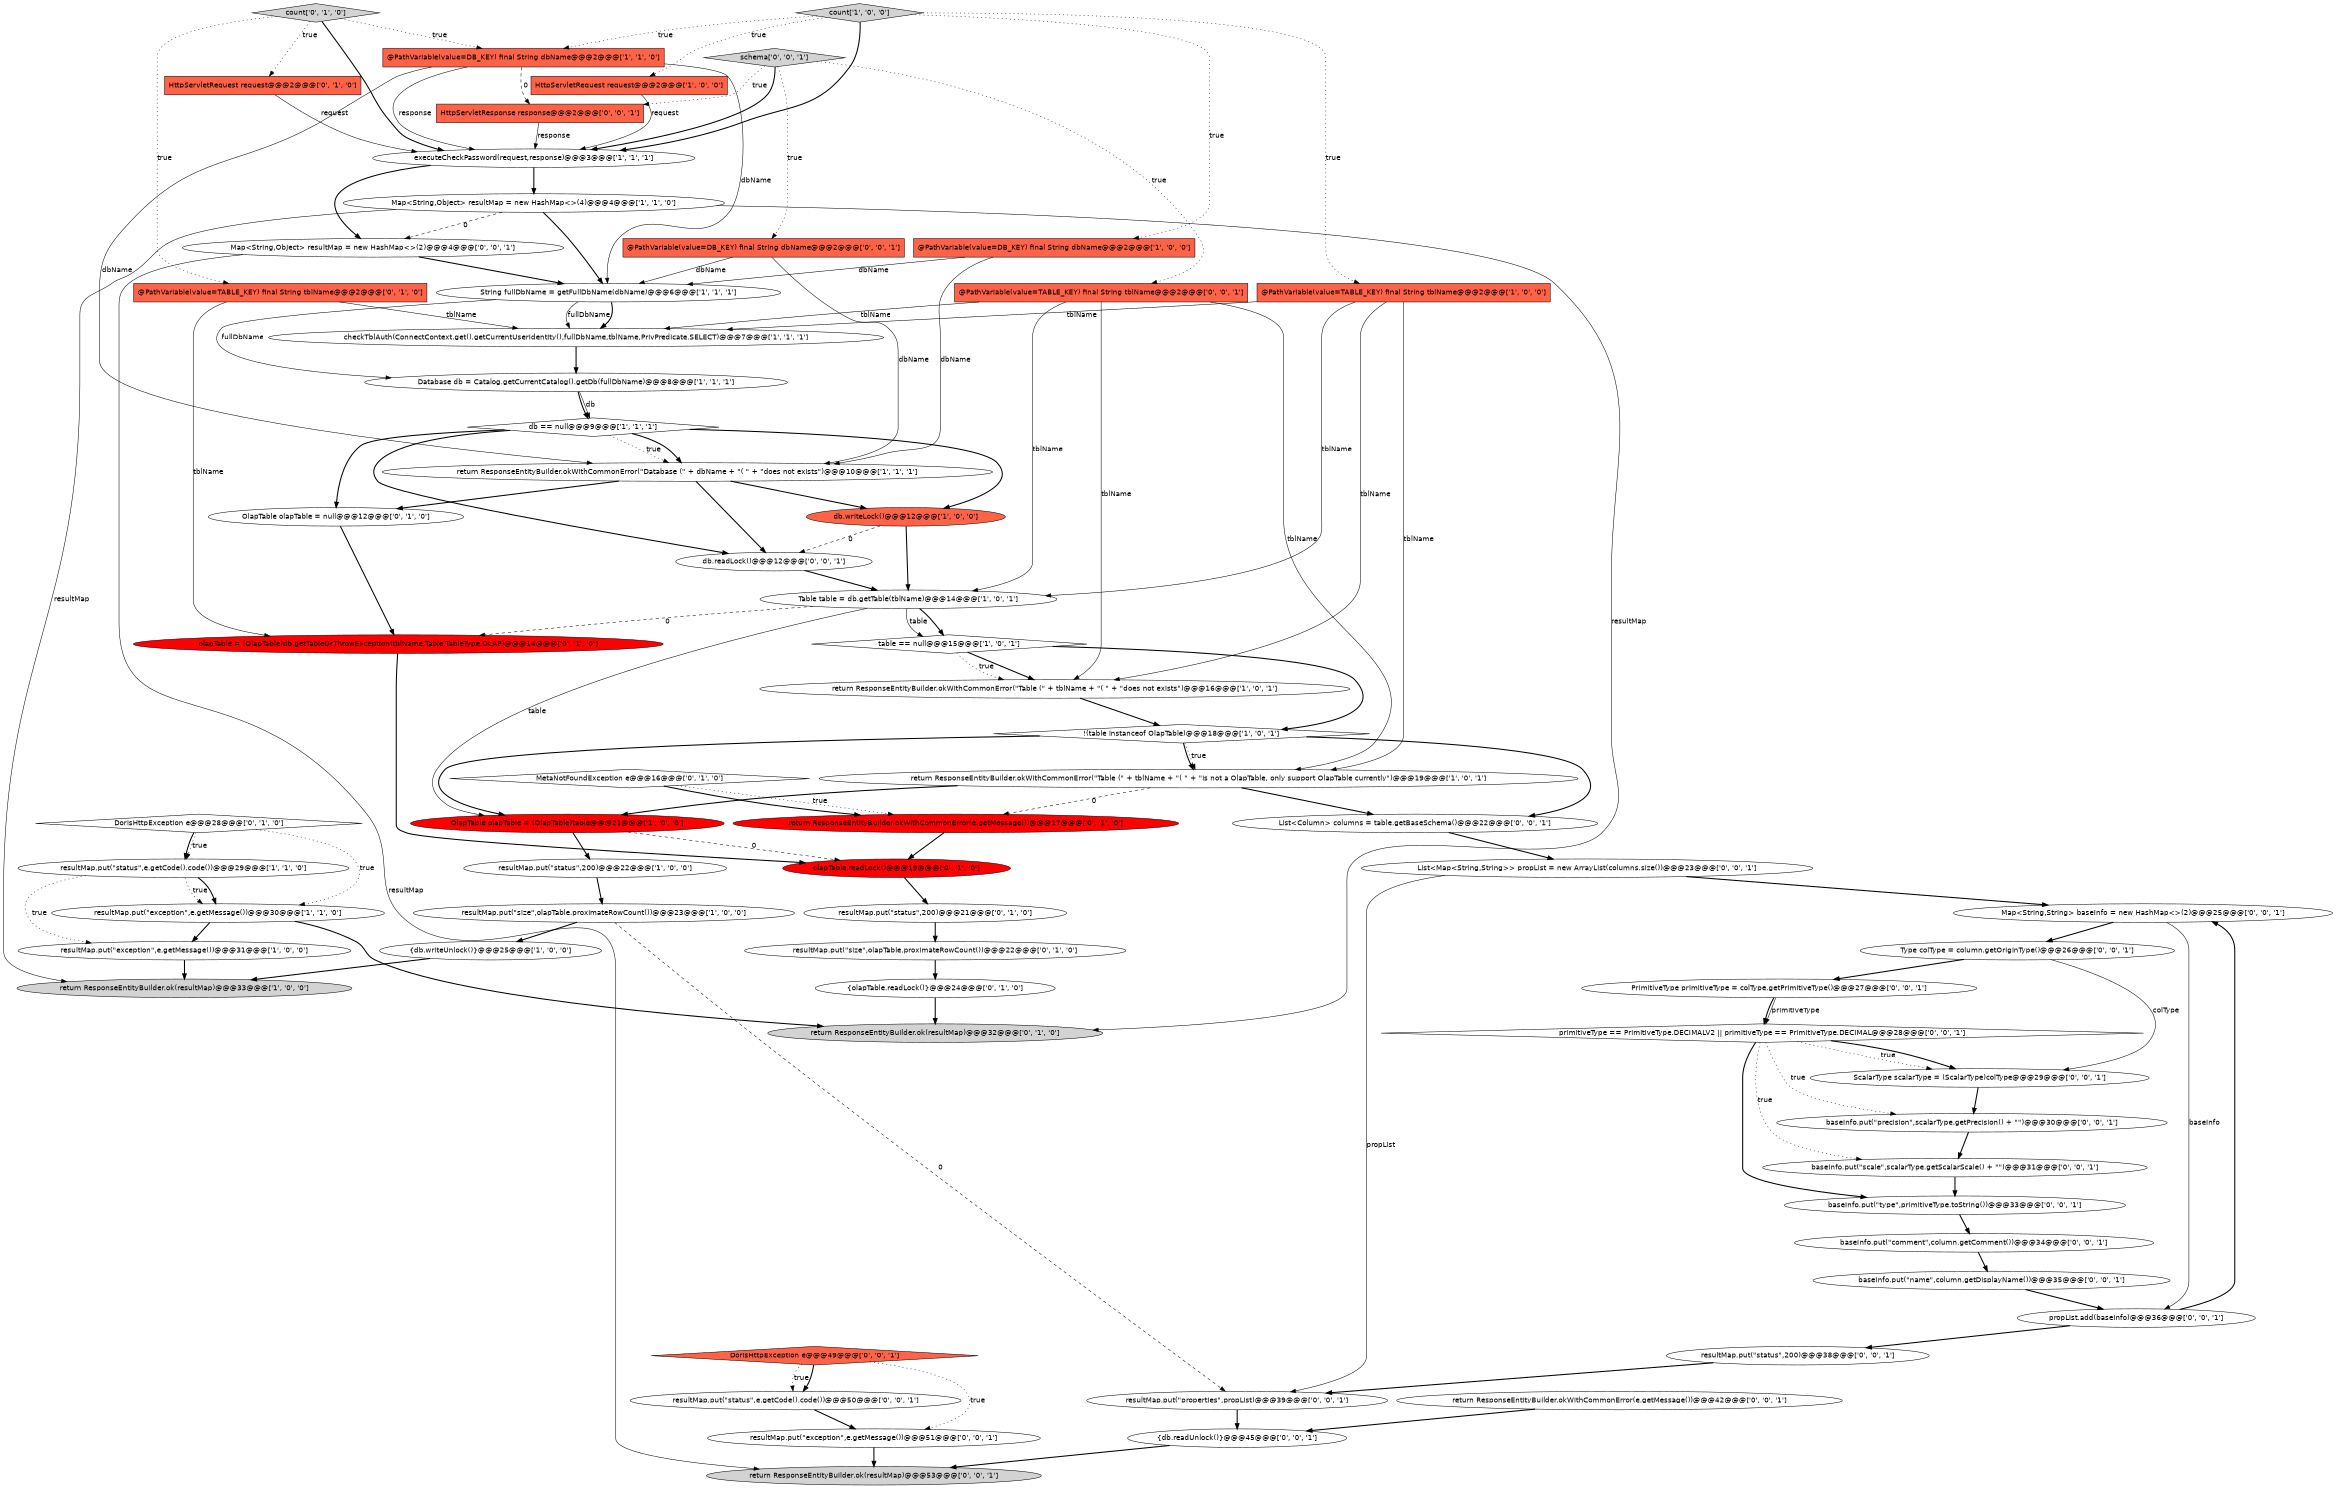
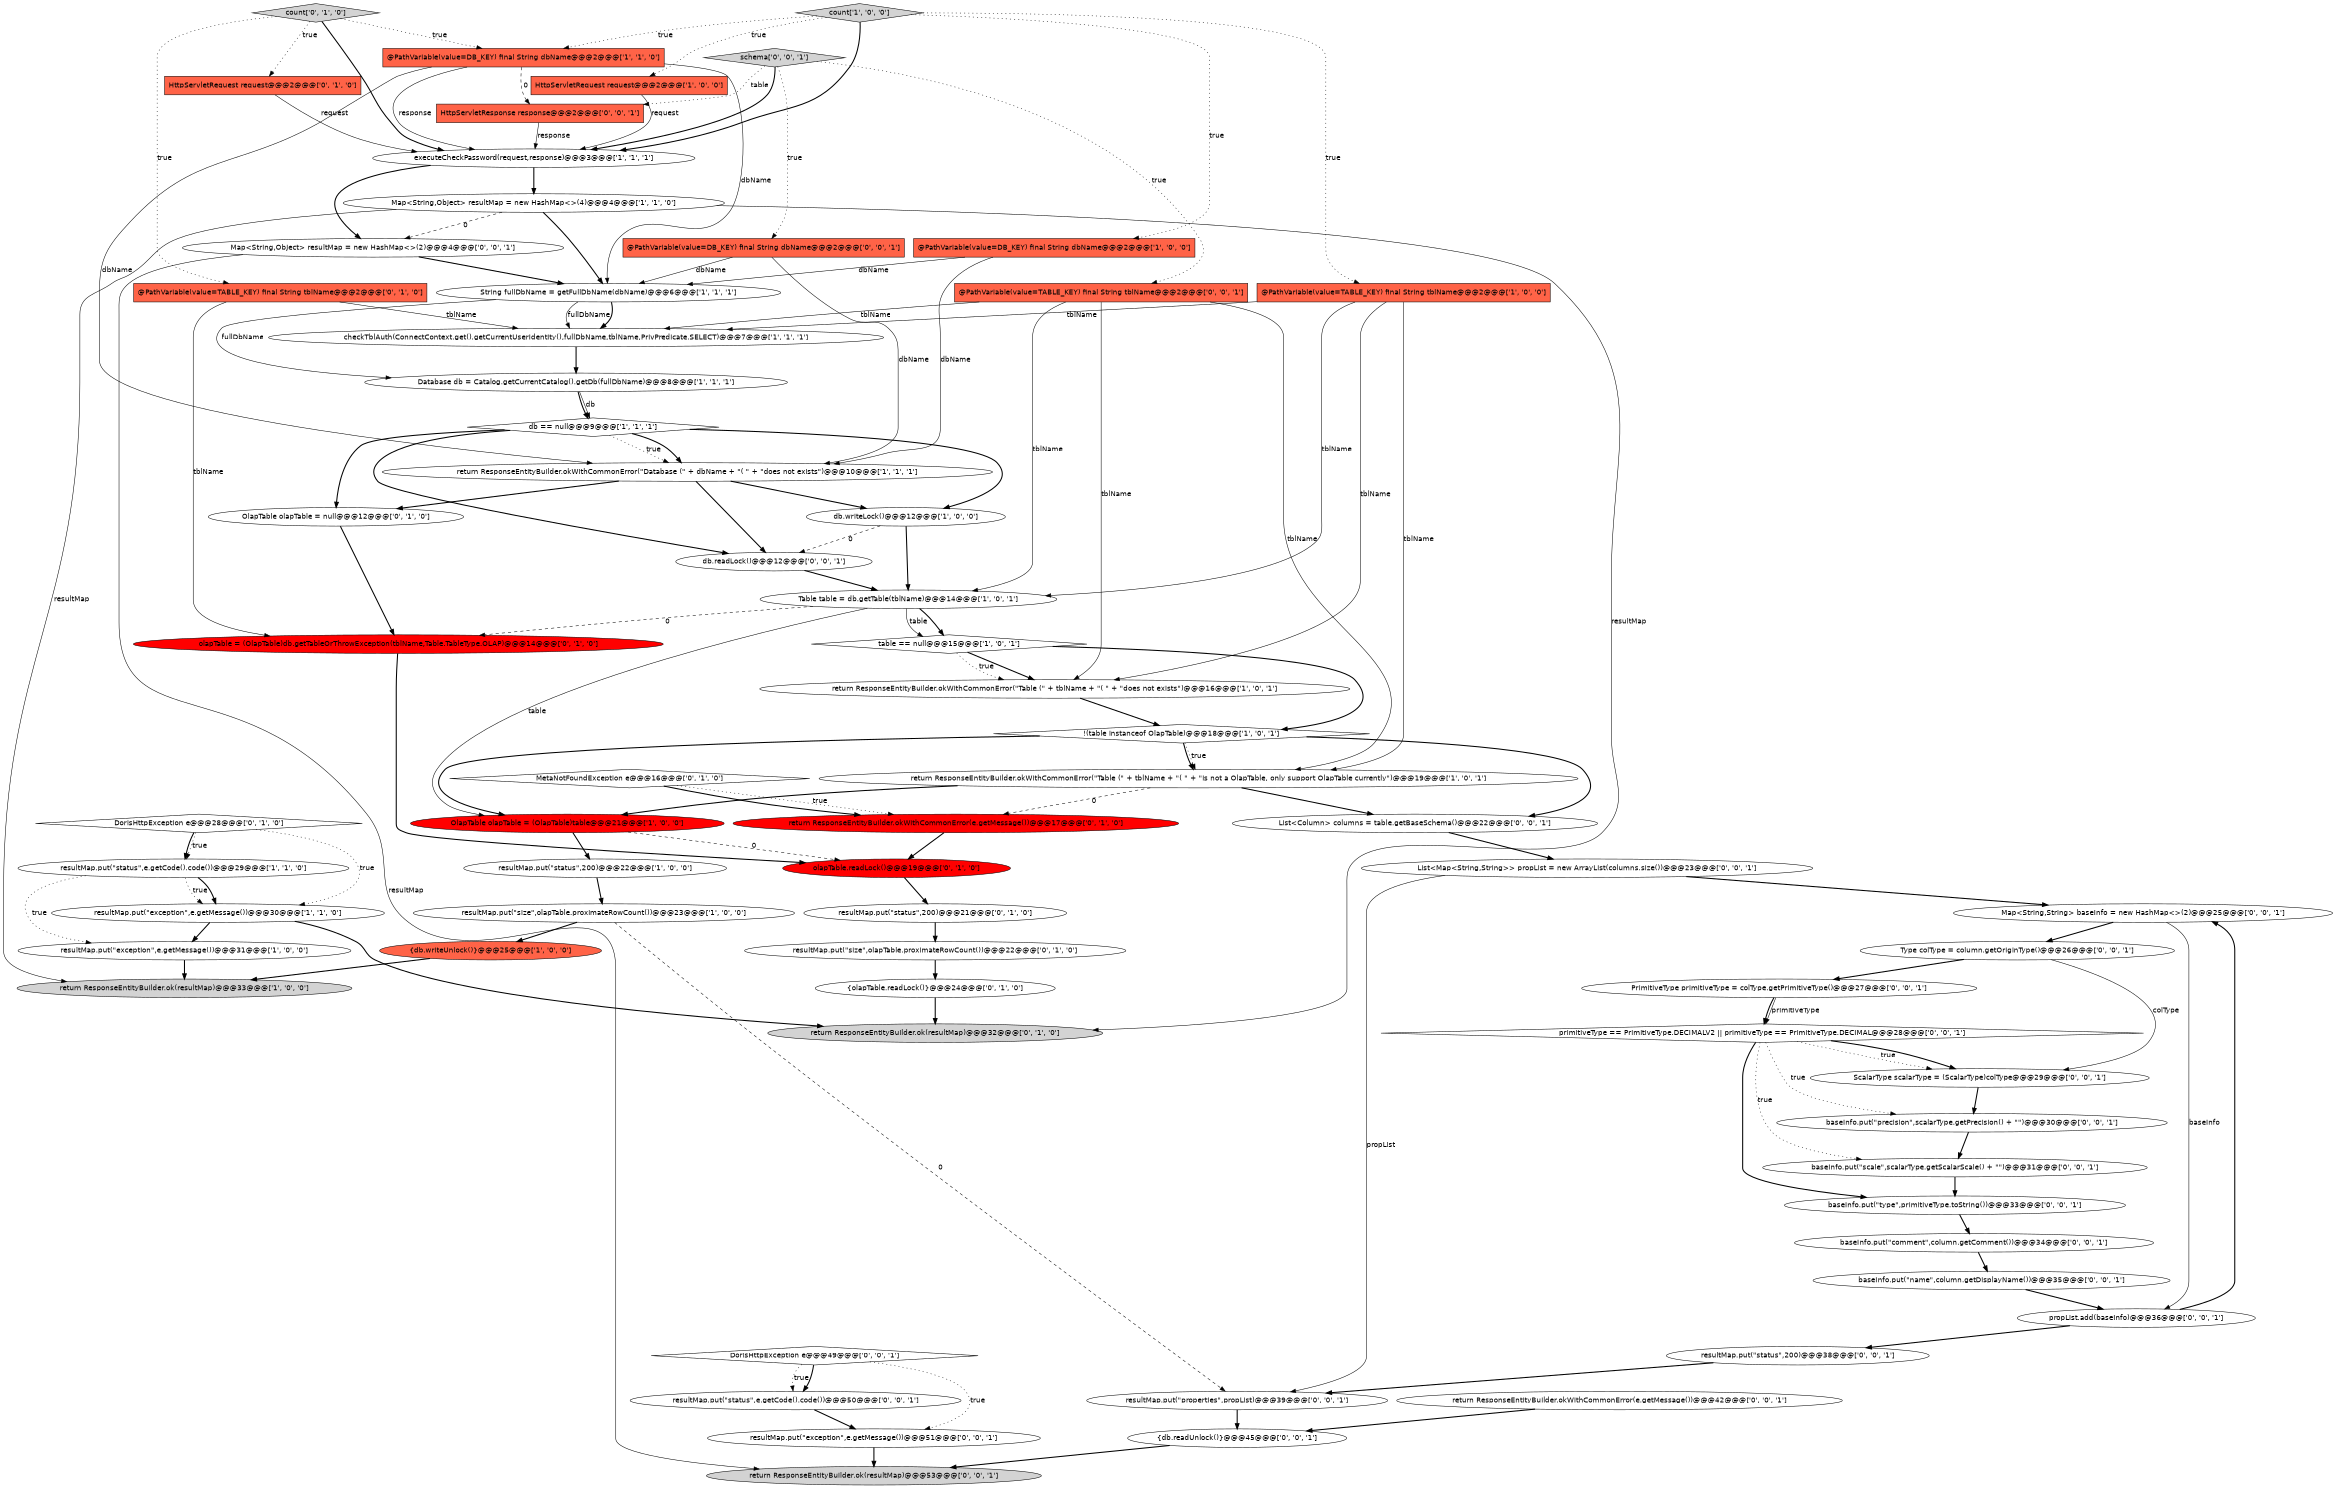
edge "schema['0', '0', '1']" -> "HttpServletResponse response@@@2@@@['0', '0', '1']": label "true" -> "table"
node "db.writeLock()@@@12@@@['1', '0', '0']": fillcolor tomato -> white
node "{db.writeUnlock()}@@@25@@@['1', '0', '0']": fillcolor white -> tomato
node "DorisHttpException e@@@49@@@['0', '0', '1']": fillcolor tomato -> white
